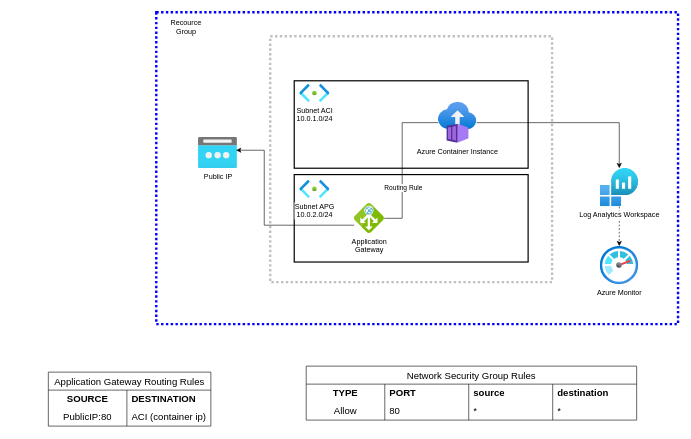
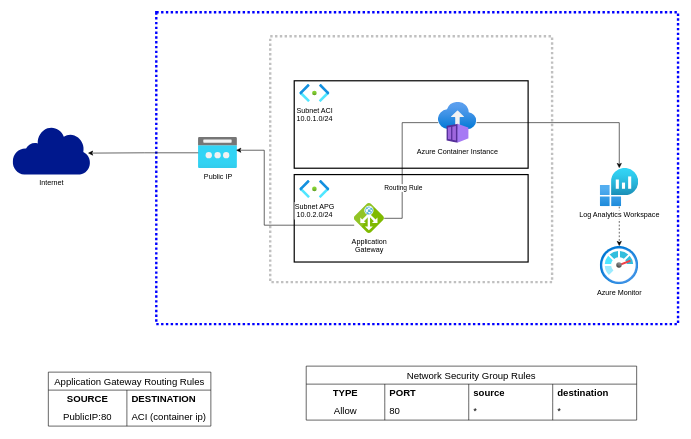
node "Recource Group": removed
node "Internet": added
edge "Public IP" -> "Internet": added
